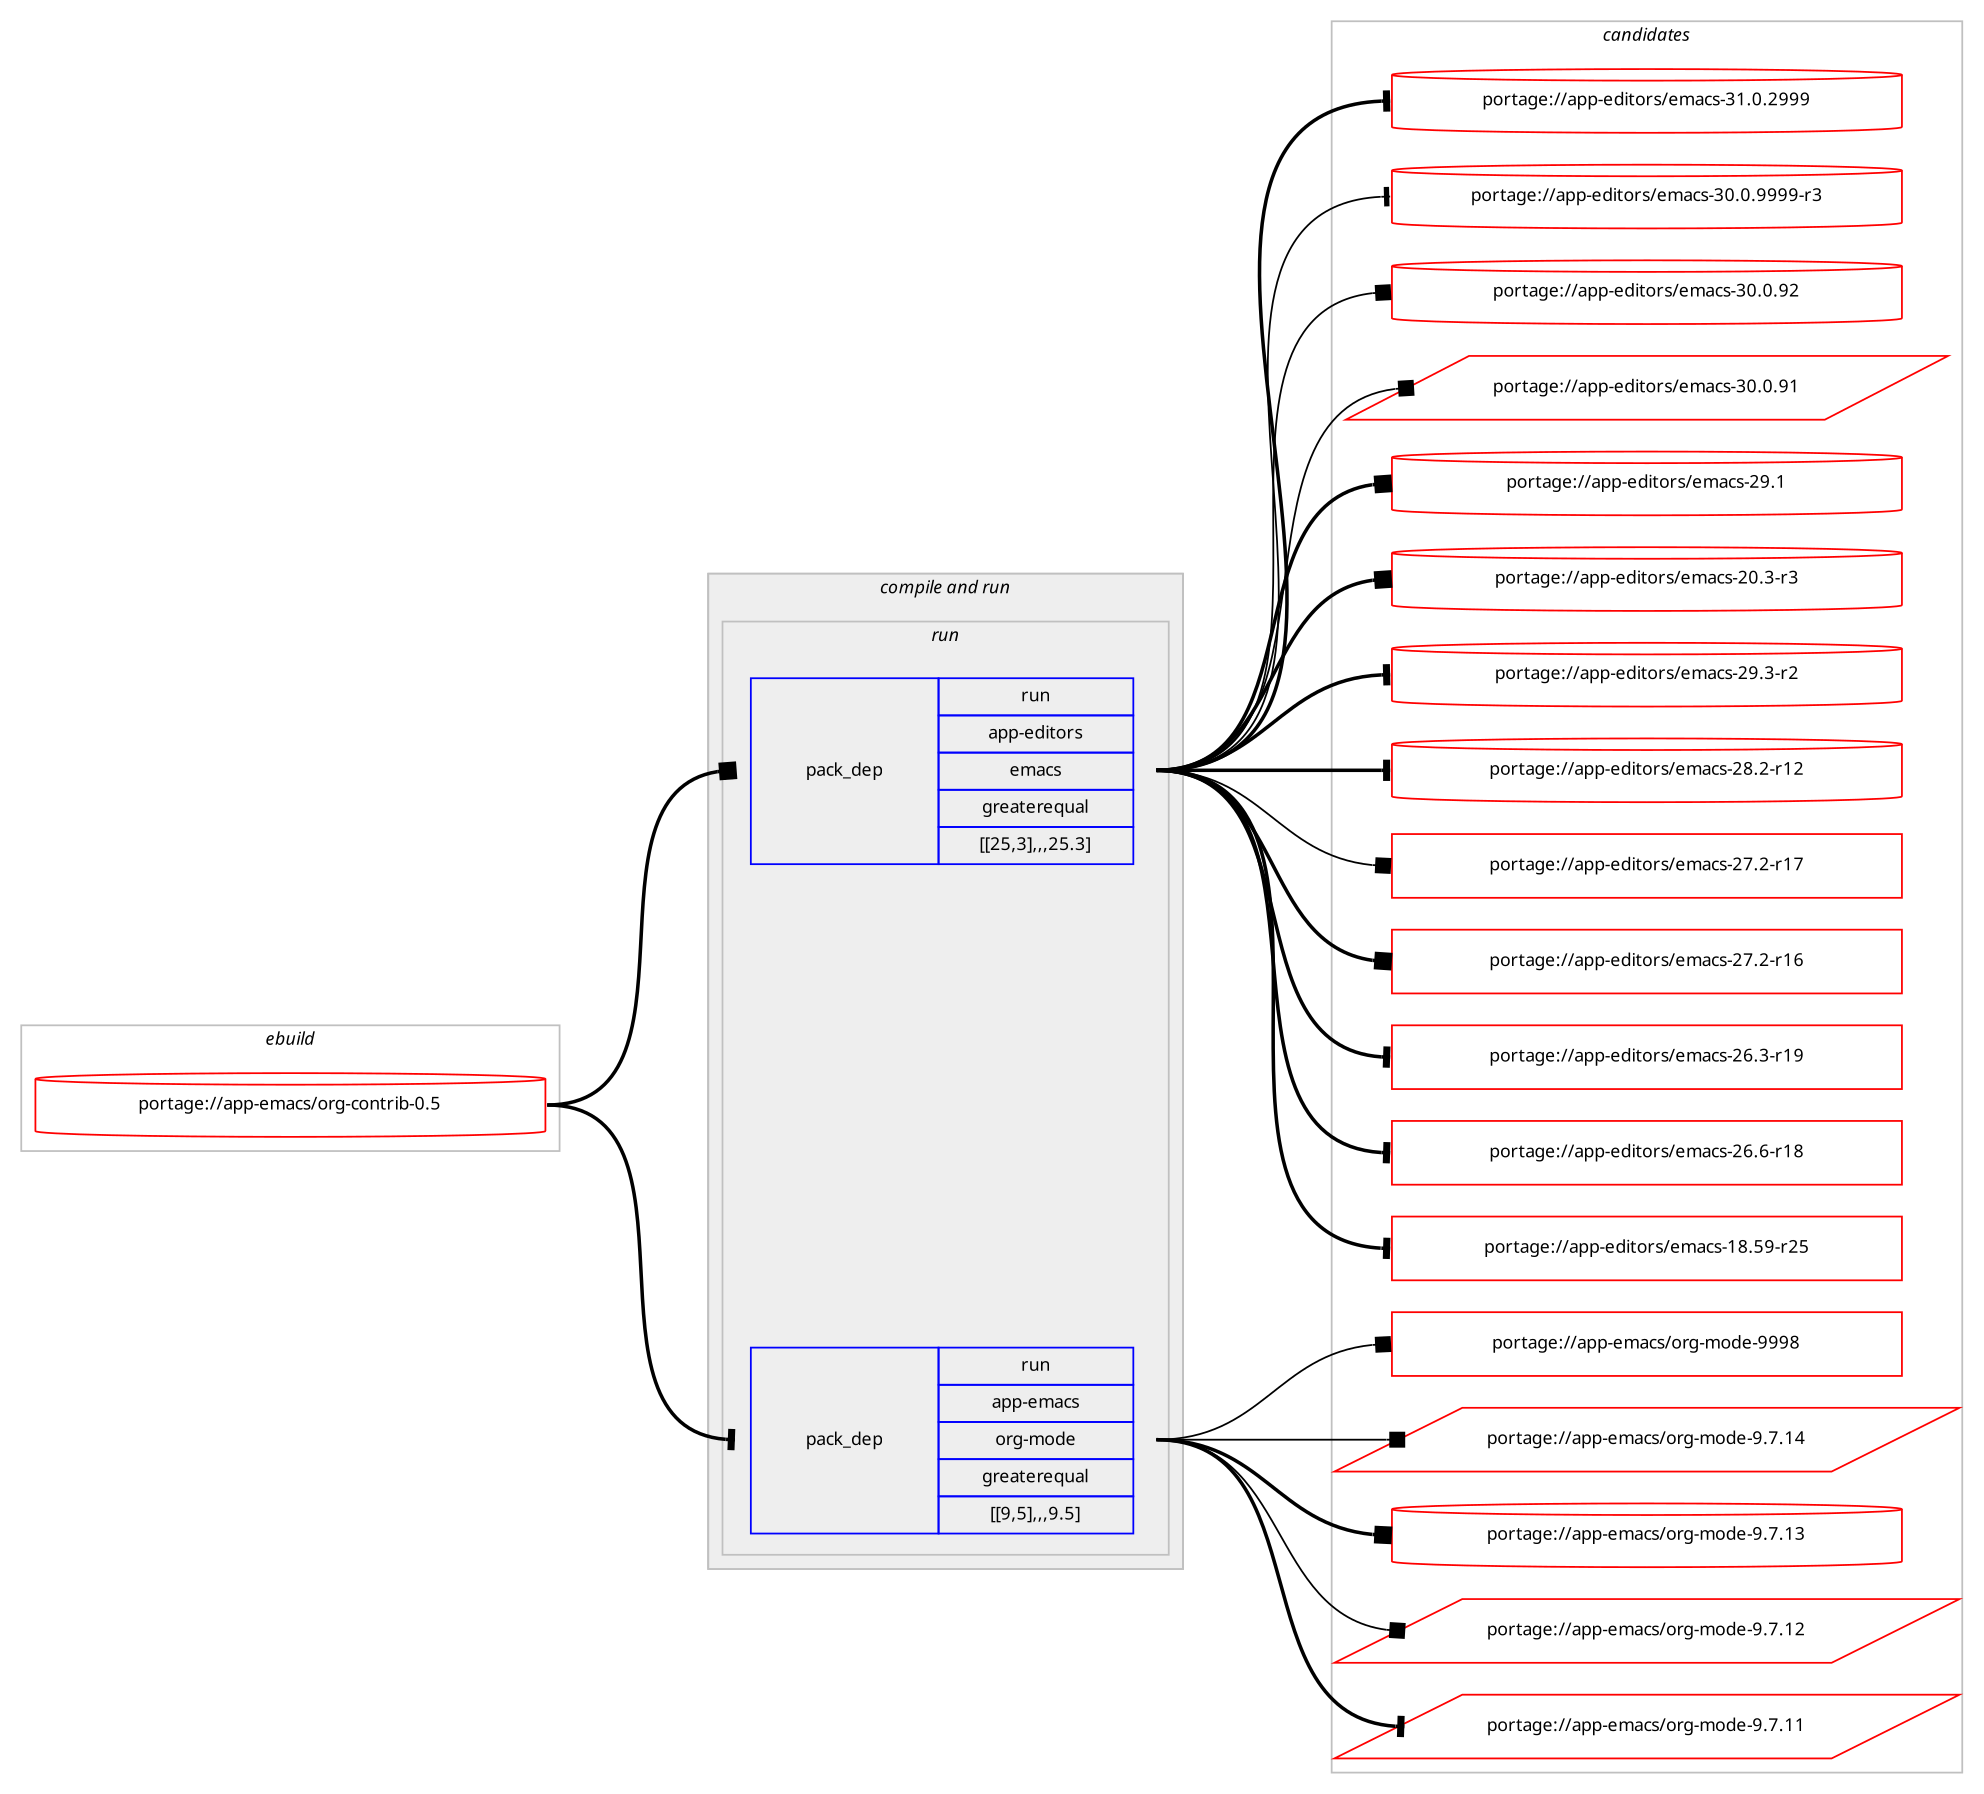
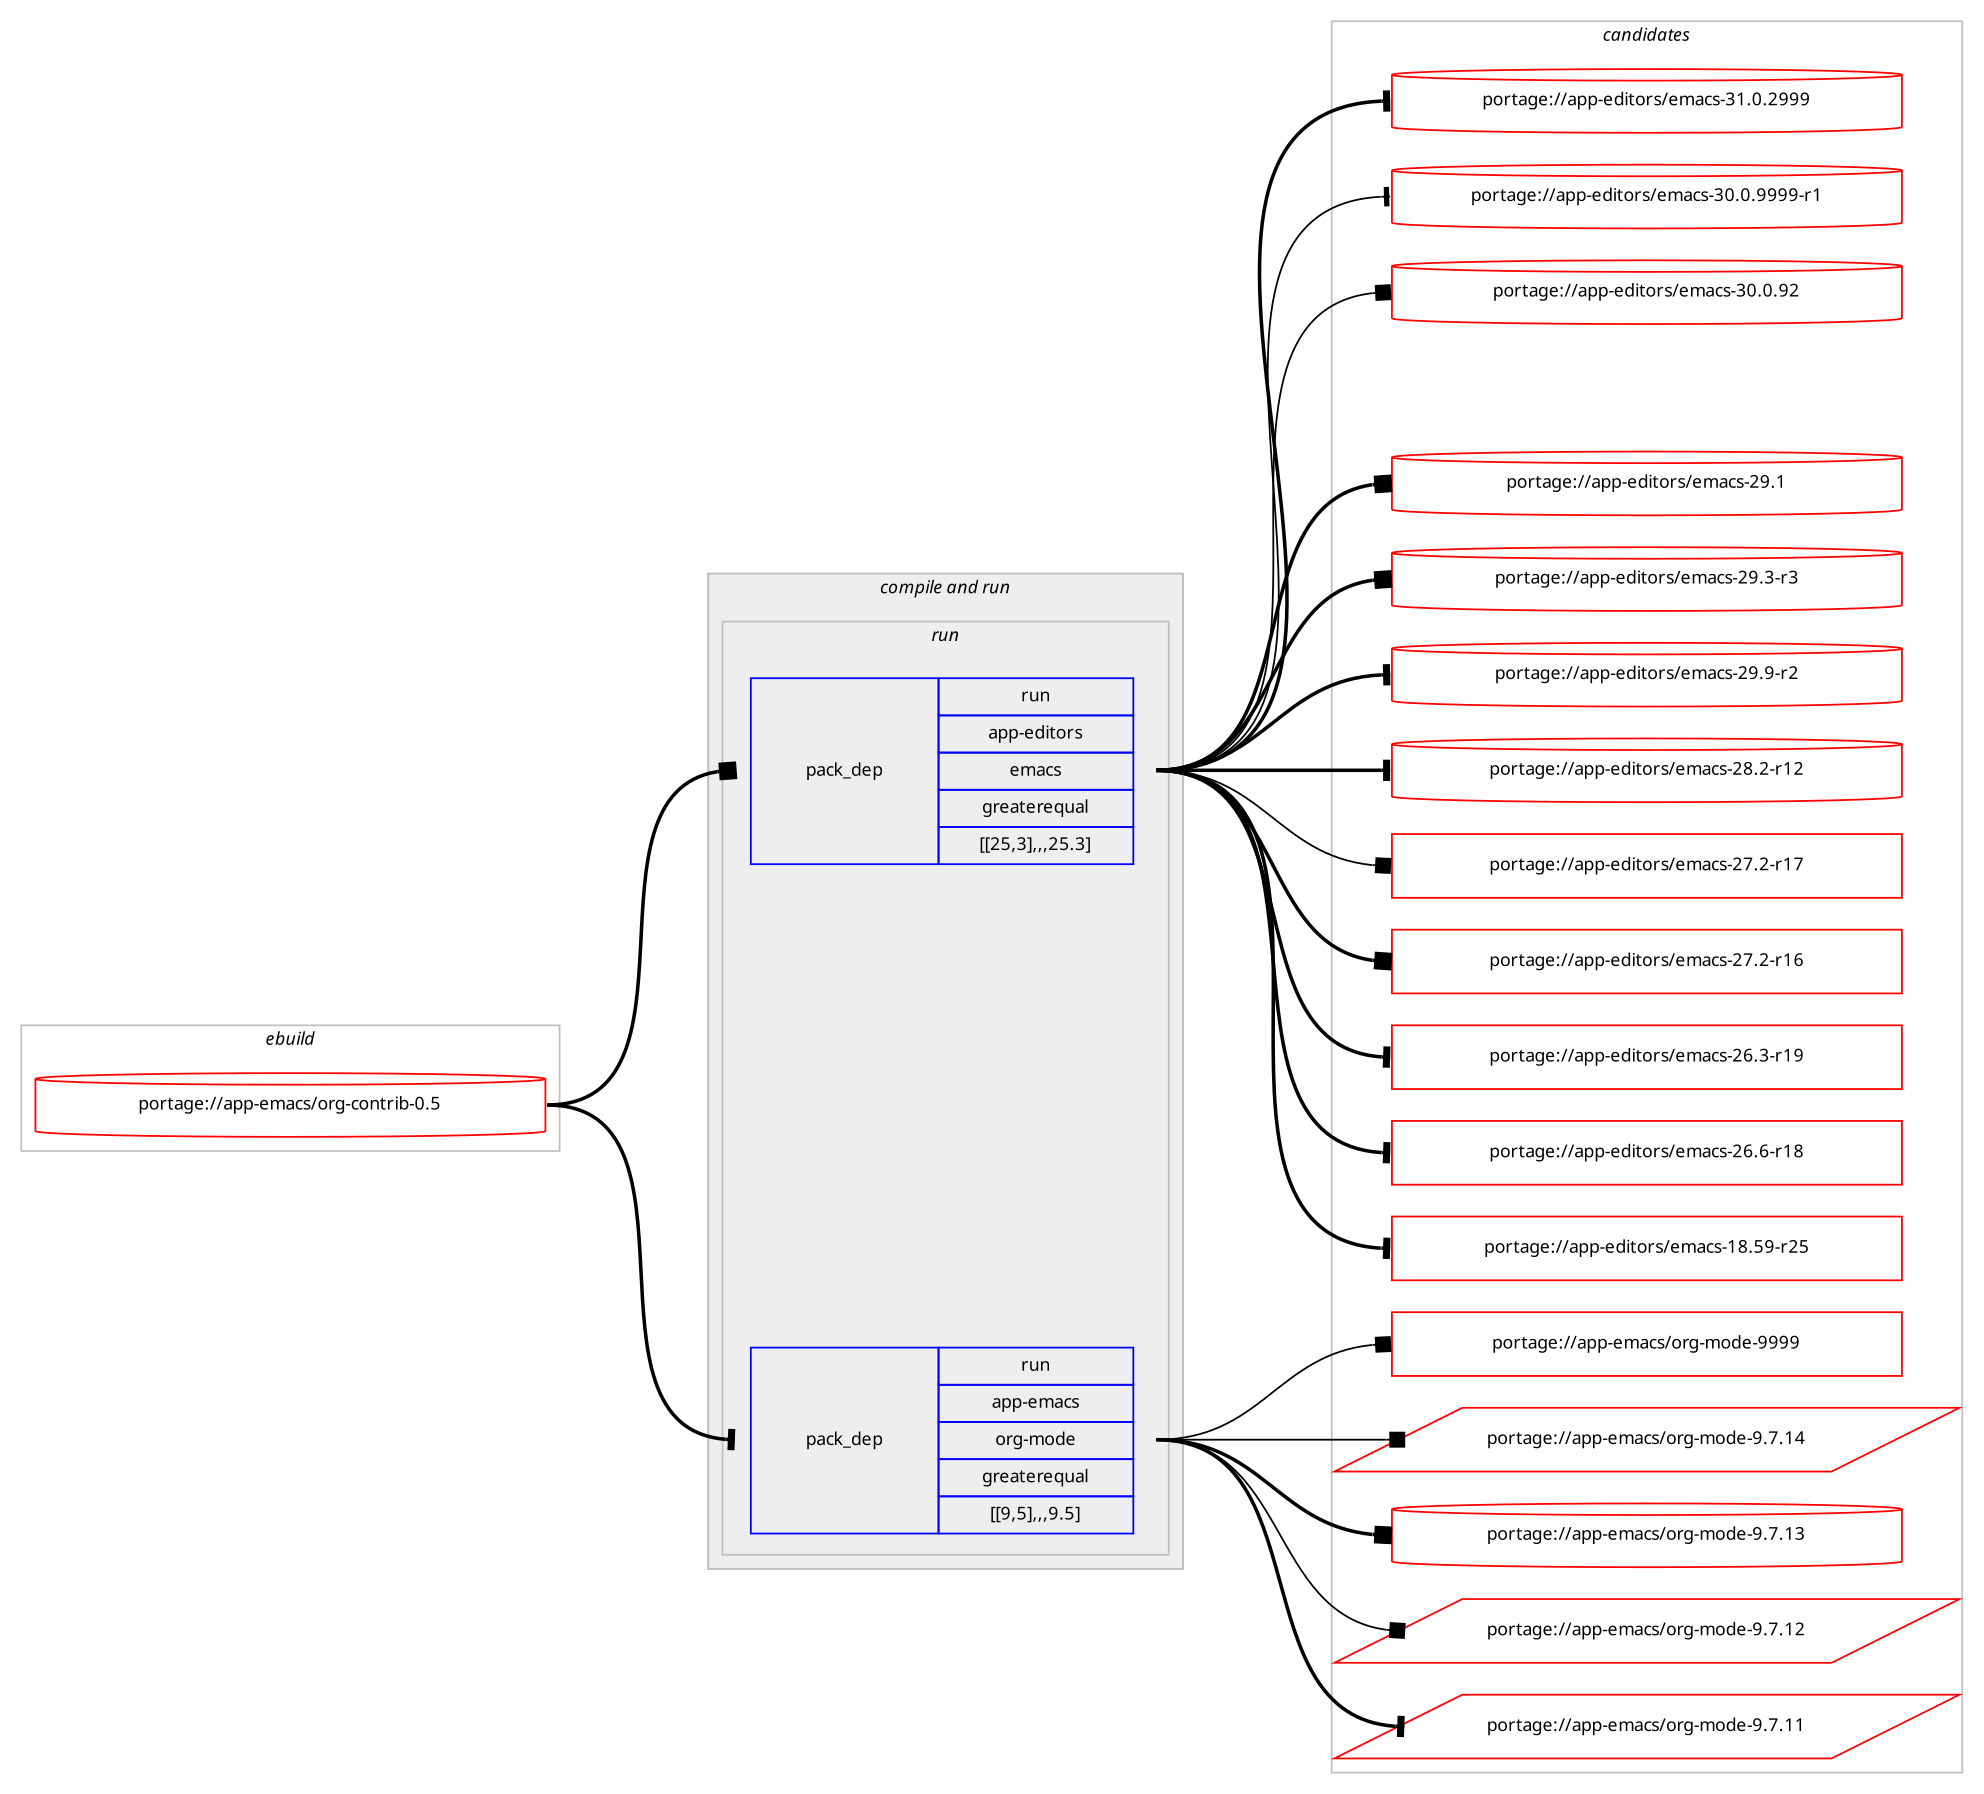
node "portage://app-editors/emacs-30.0.9999-r3": label "portage://app-editors/emacs-30.0.9999-r3" -> "portage://app-editors/emacs-30.0.9999-r1"
node "portage://app-editors/emacs-30.0.91": removed
node "portage://app-editors/emacs-20.3-r3": label "portage://app-editors/emacs-20.3-r3" -> "portage://app-editors/emacs-29.3-r3"
node "portage://app-editors/emacs-29.3-r2": label "portage://app-editors/emacs-29.3-r2" -> "portage://app-editors/emacs-29.9-r2"
node "portage://app-emacs/org-mode-9998": label "portage://app-emacs/org-mode-9998" -> "portage://app-emacs/org-mode-9999"
